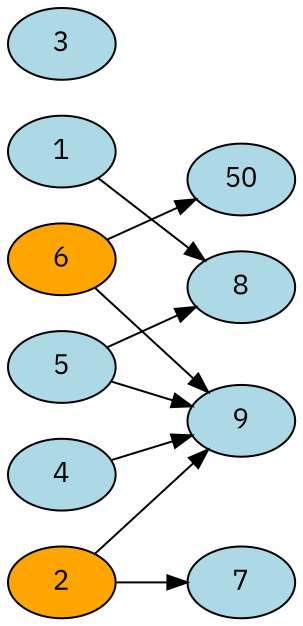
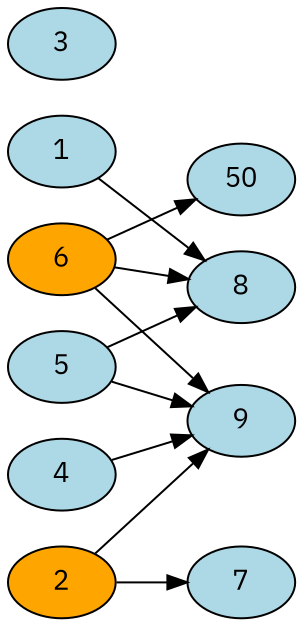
edge "6" -> "8": added
